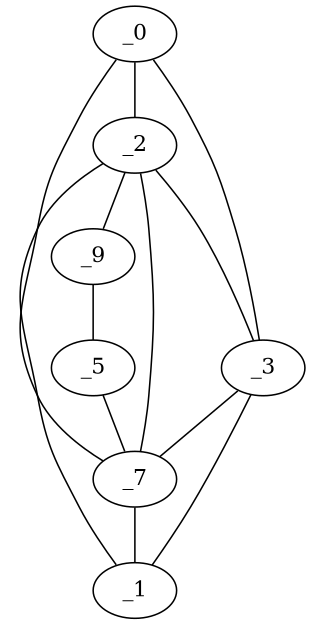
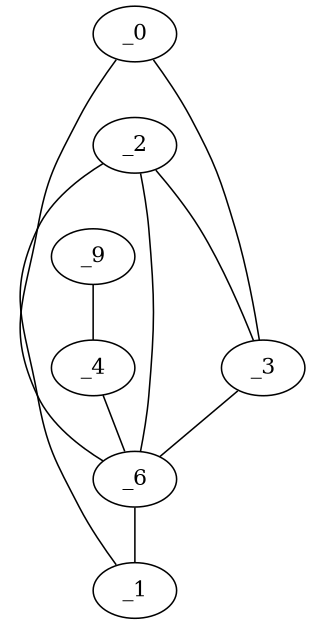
edge "_0" -- "_2": removed
edge "_2" -- "_9": removed
node "_5": label "_5" -> "_4"
node "_7": label "_7" -> "_6"
edge "_3" -- "_1": removed
